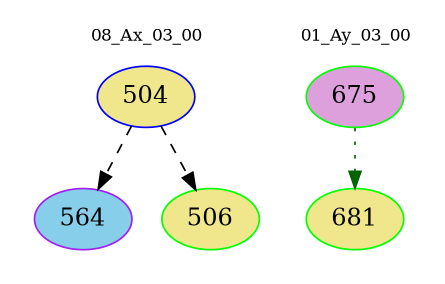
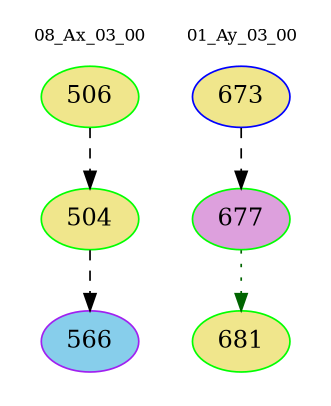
node "504": color blue -> green
node "673": added
node "675": label "675" -> "677"
edge "504" -> "506": reversed
node "564": label "564" -> "566"
